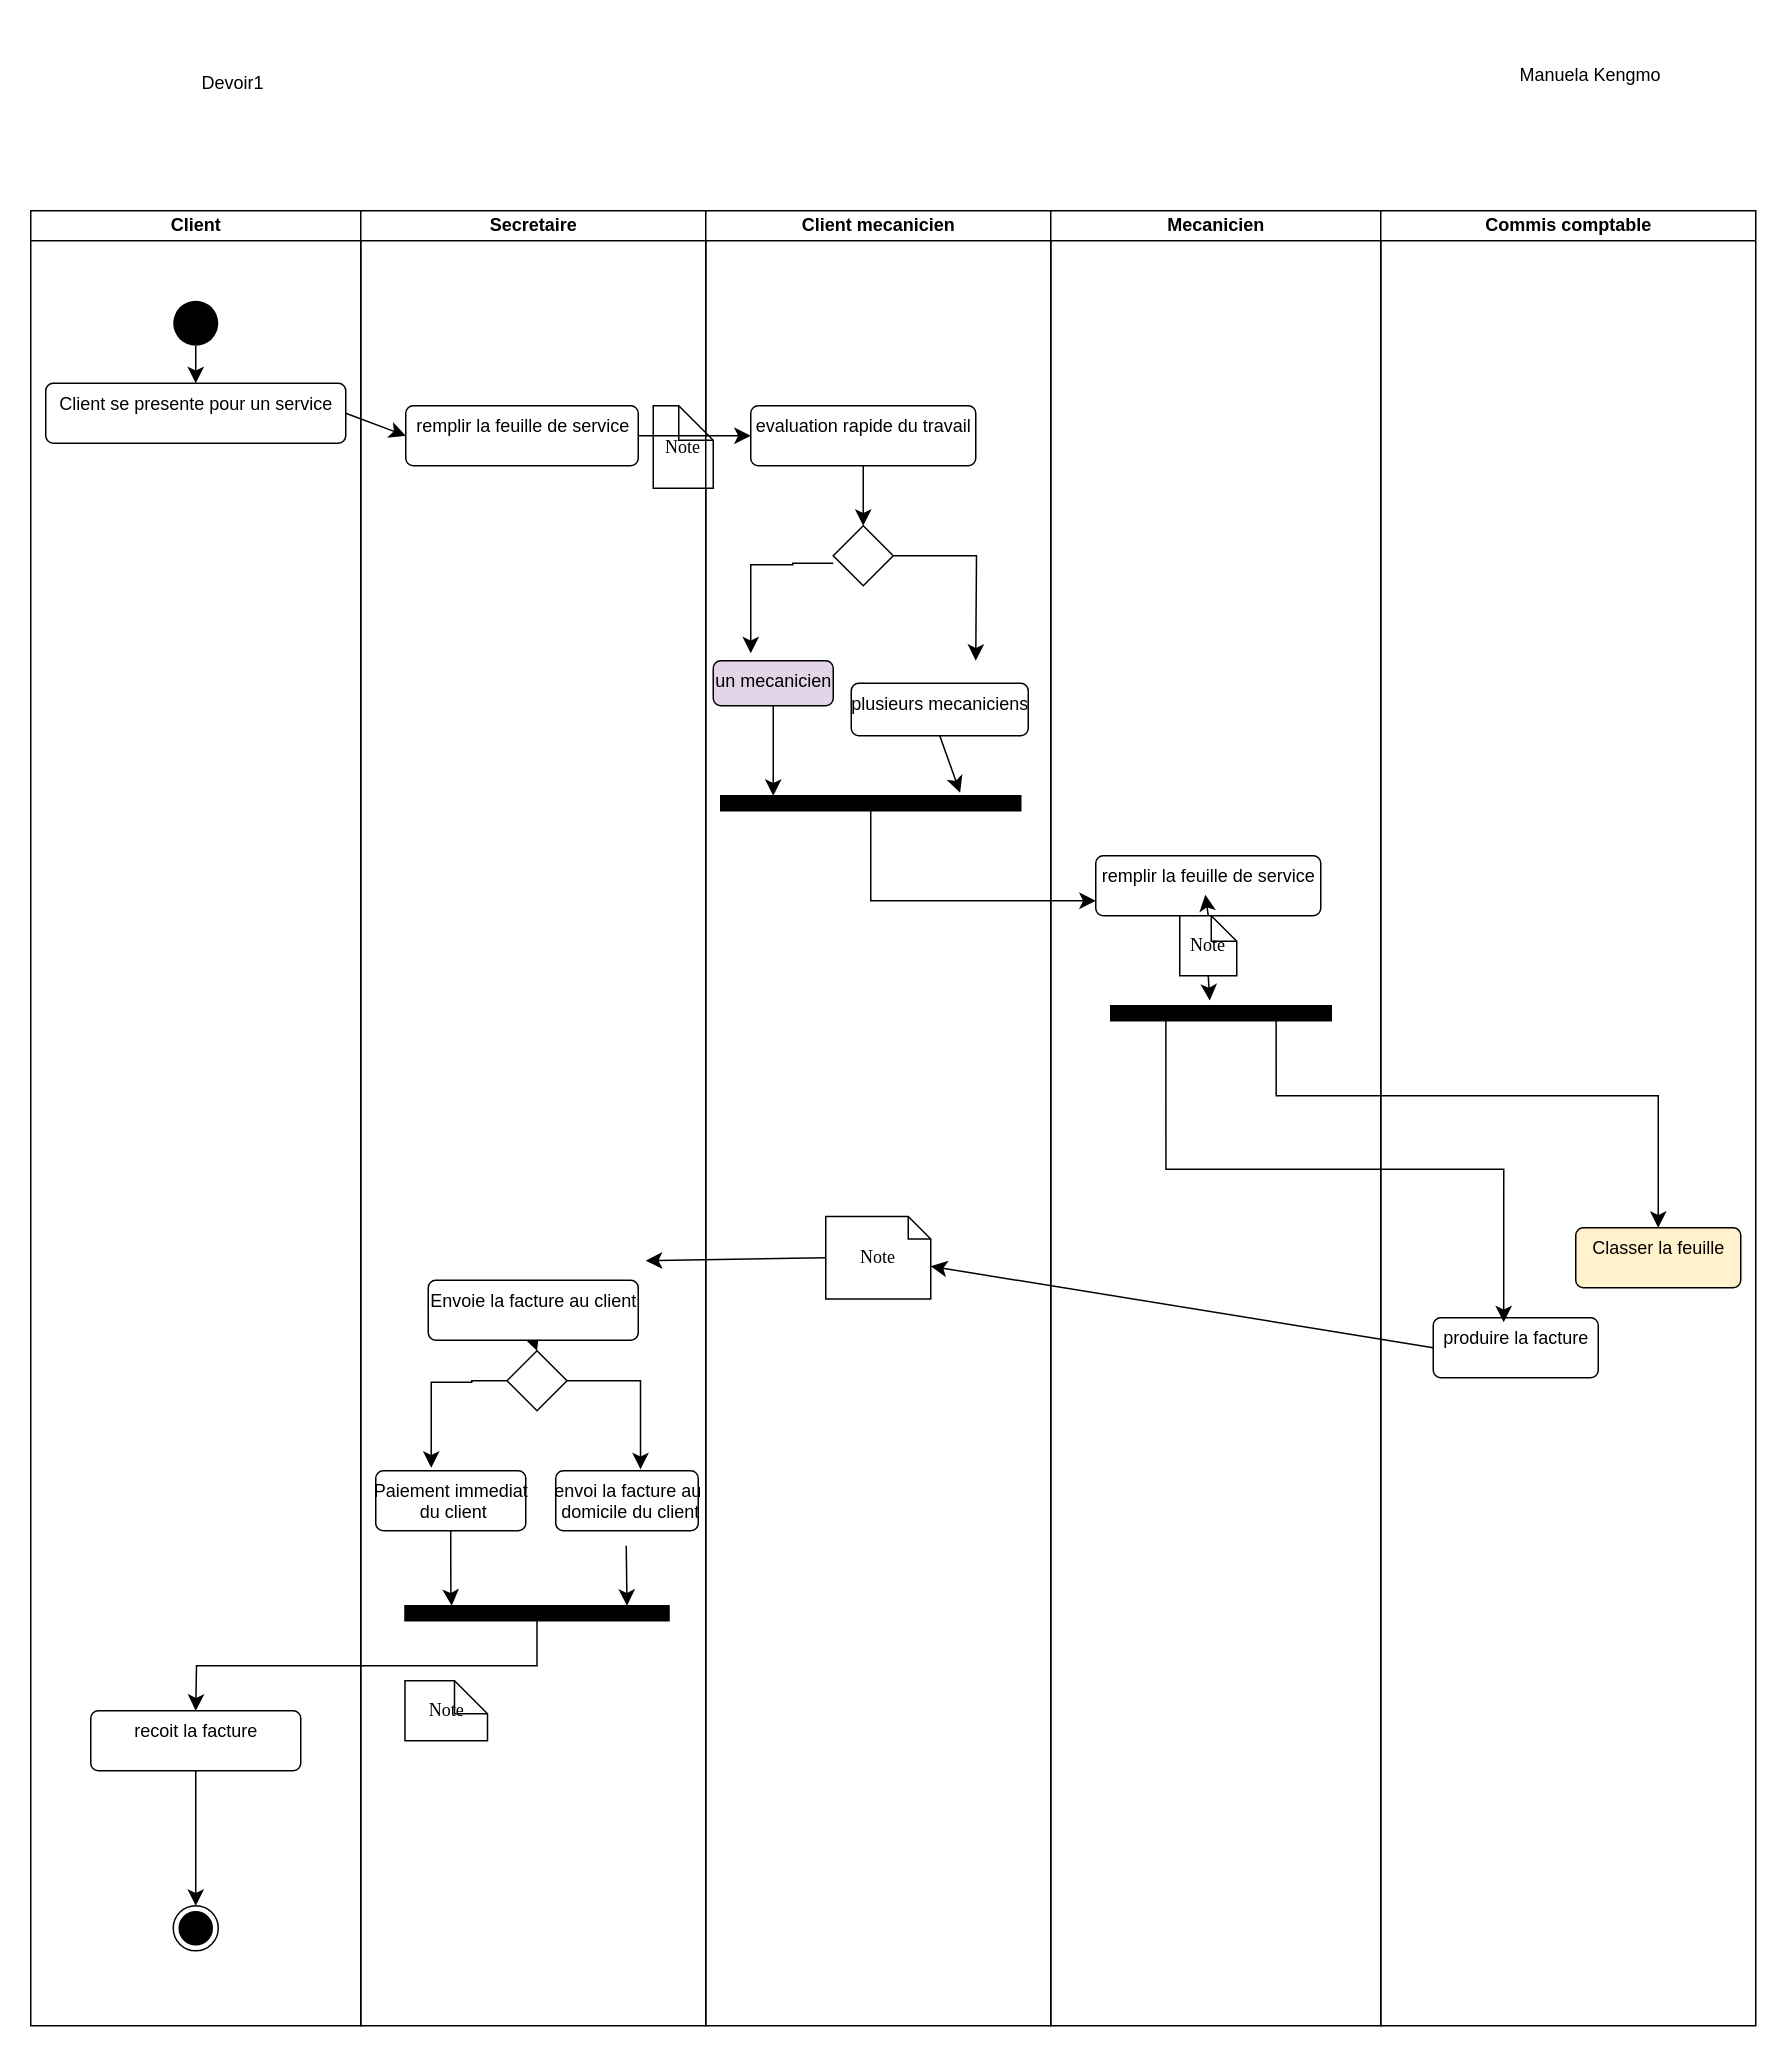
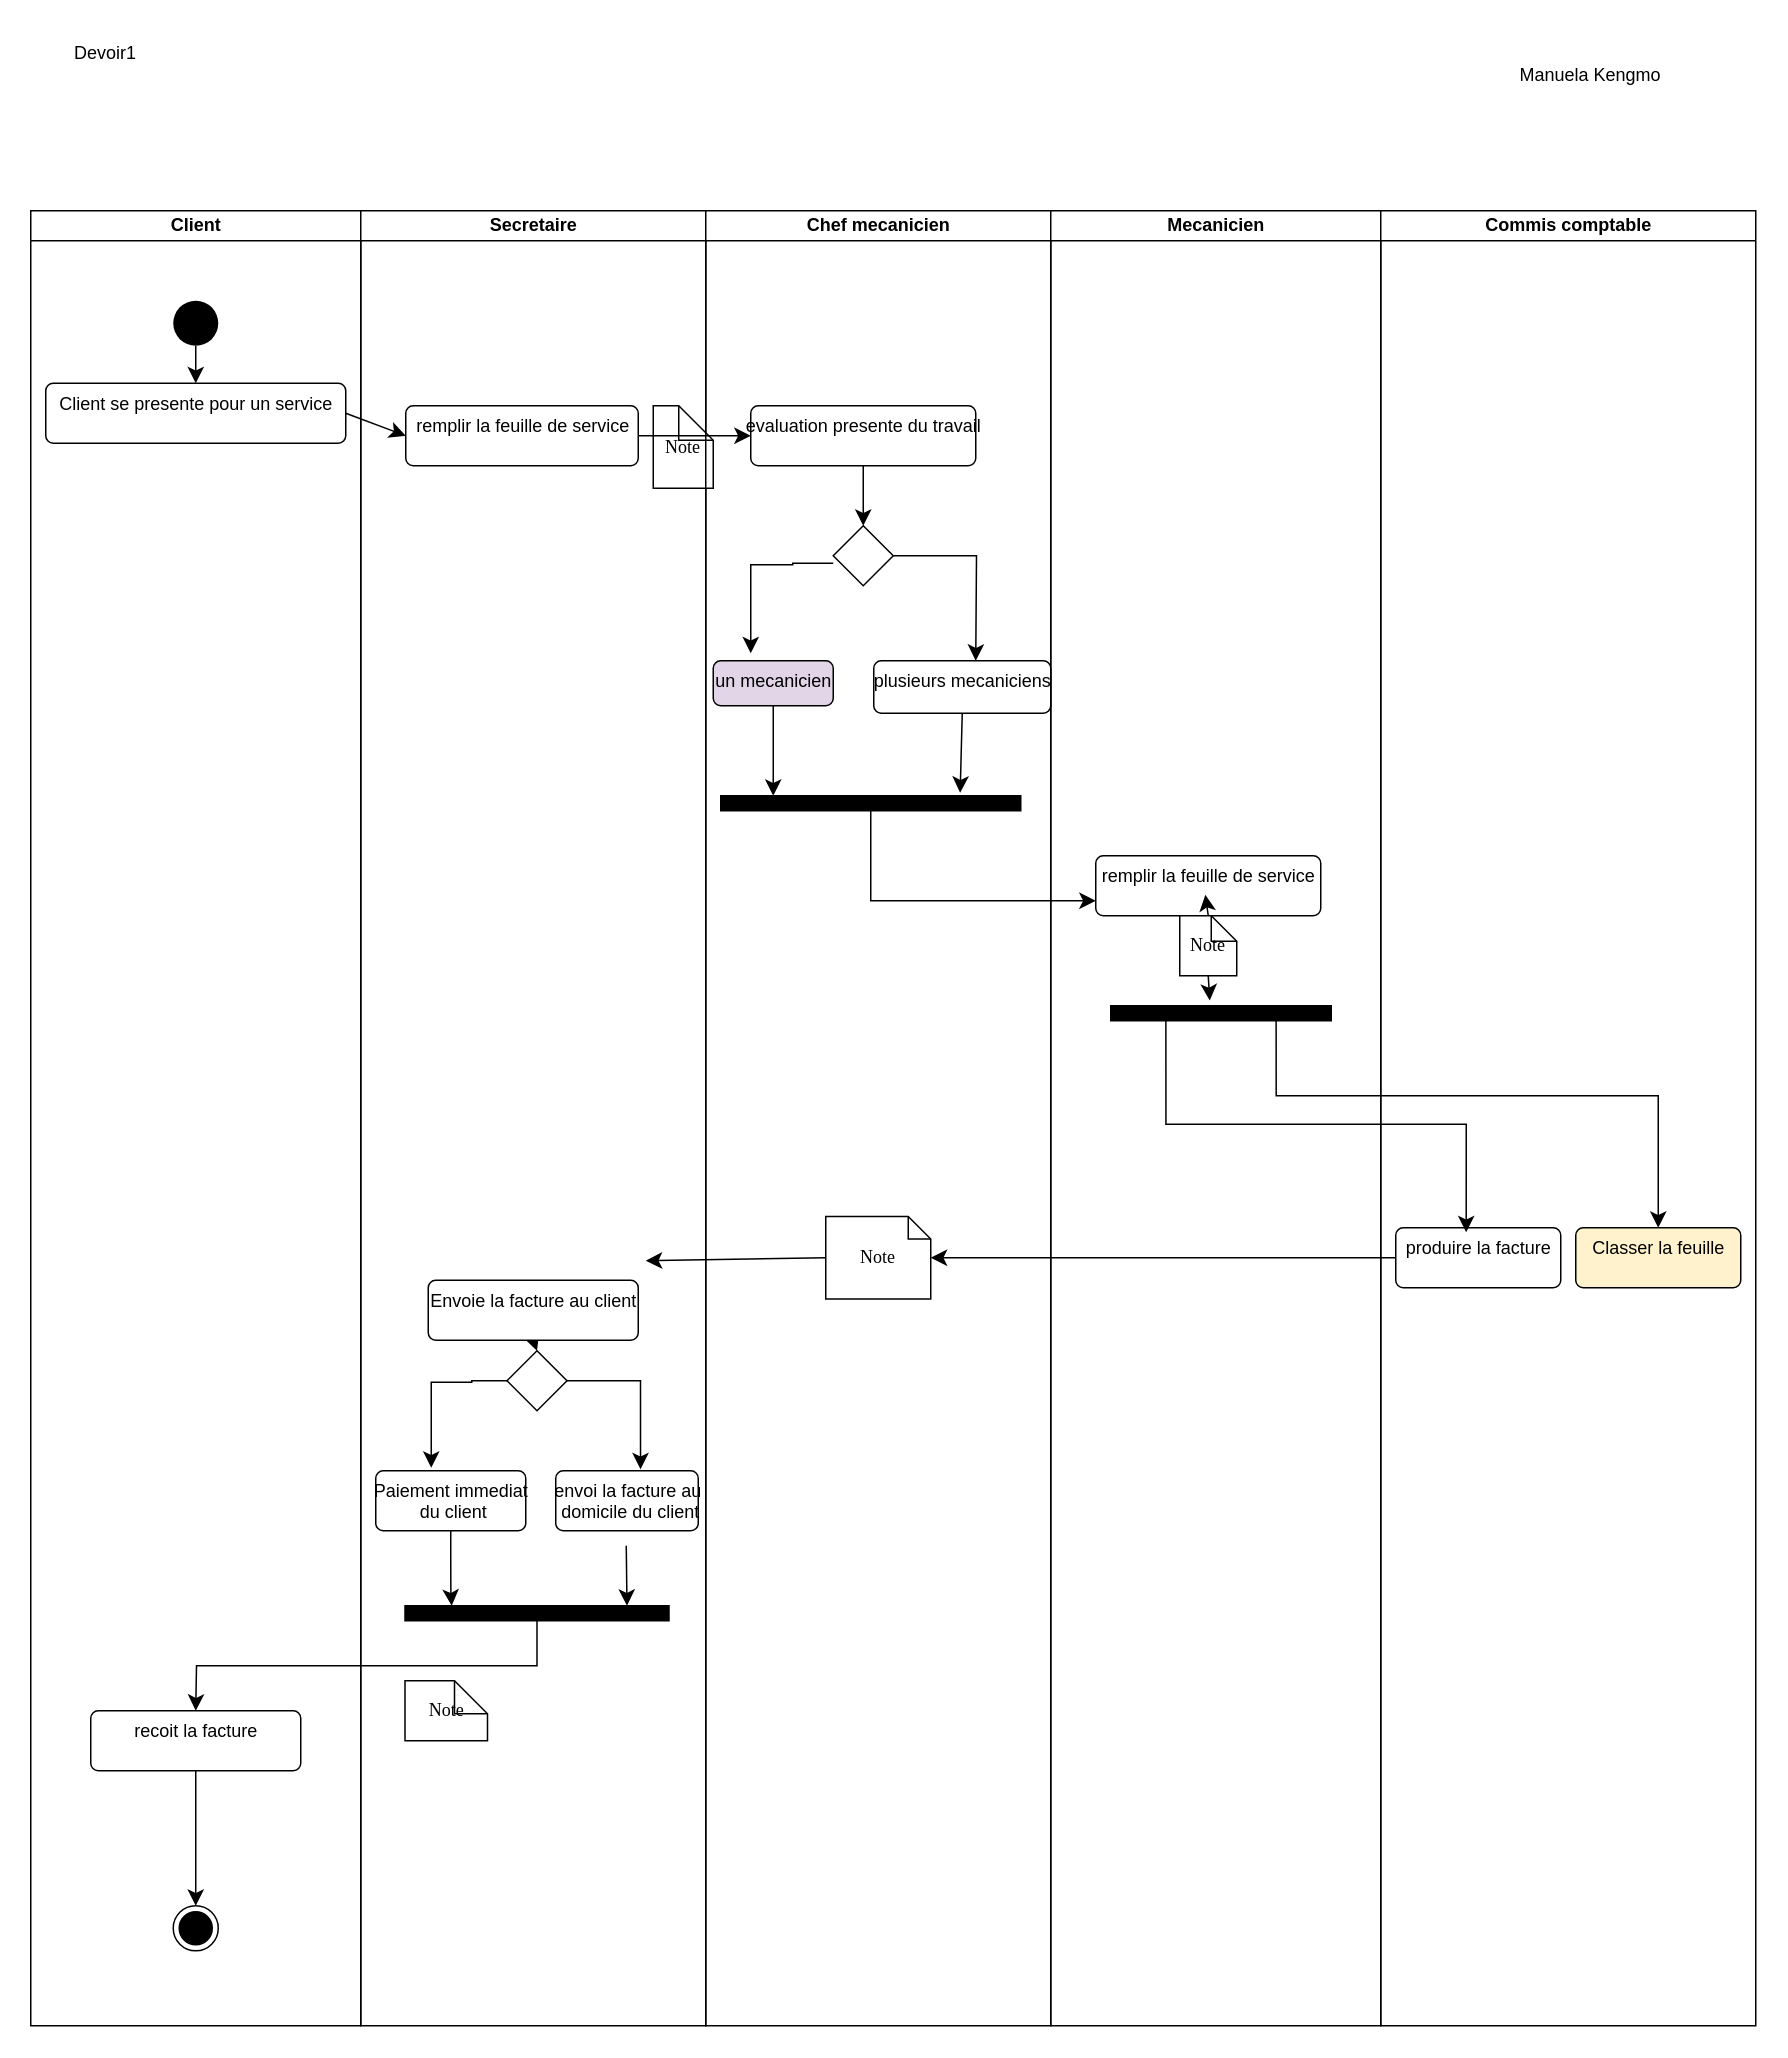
node "Devoir1": moved (233, 83) -> (106, 53)
node "Client mecanicien": label "Client mecanicien" -> "Chef mecanicien"
node "evaluation rapide du travail": label "evaluation rapide du travail" -> "evaluation presente du travail"
node "plusieurs mecaniciens": moved (940, 710) -> (962, 687)
node "produire la facture": moved (1516, 1348) -> (1478, 1258)
